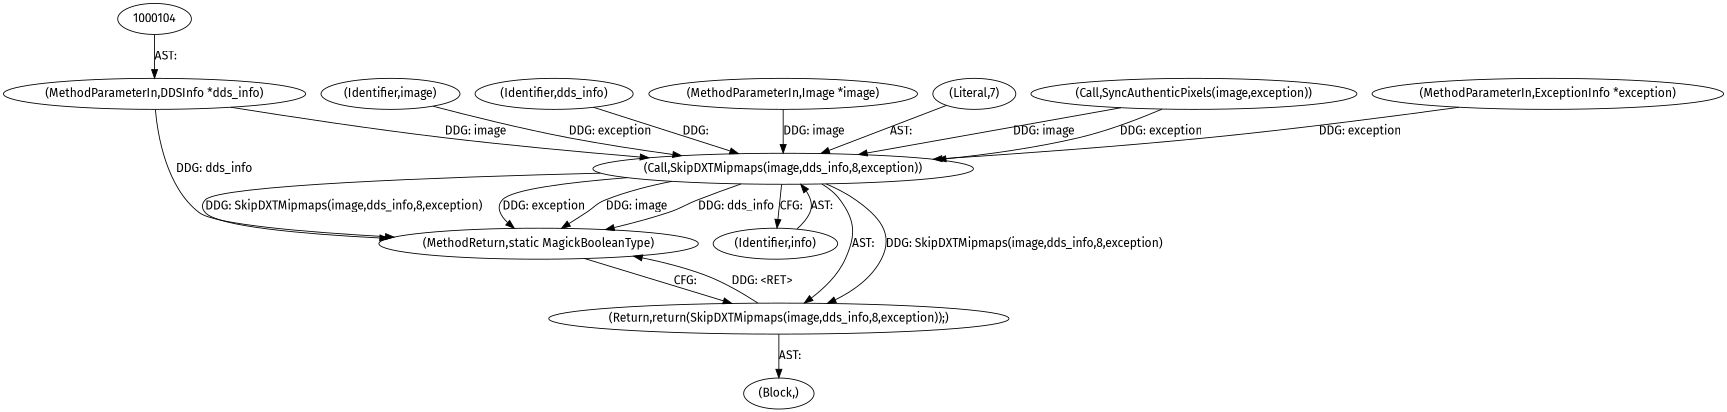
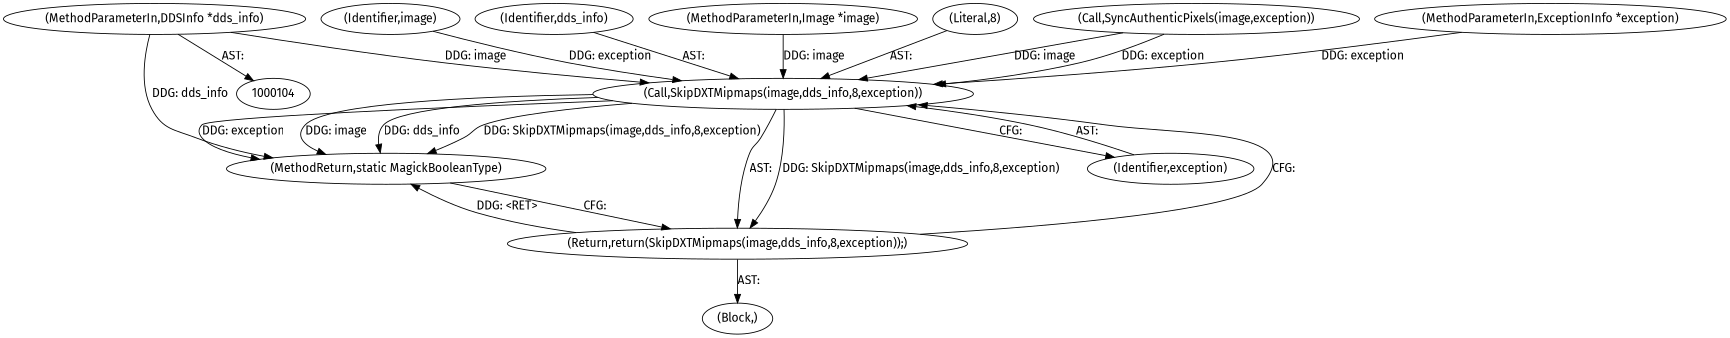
edge "1000104" -> "(MethodParameterIn,DDSInfo *dds_info)": reversed
node "(Literal,7)": label "(Literal,7)" -> "(Literal,8)"
edge "(Identifier,dds_info)" -> "(Call,SkipDXTMipmaps(image,dds_info,8,exception))": label "DDG: " -> "AST: "
edge "(Return,return(SkipDXTMipmaps(image,dds_info,8,exception));)" -> "(Call,SkipDXTMipmaps(image,dds_info,8,exception))": added, label "CFG:"
node "(Identifier,info)": label "(Identifier,info)" -> "(Identifier,exception)"
